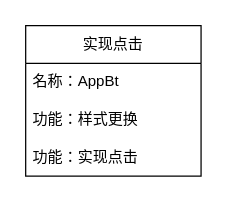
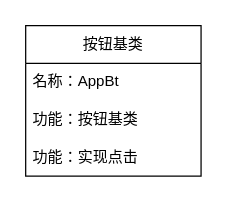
node "实现点击": label "实现点击" -> "按钮基类"
node "功能：样式更换": label "功能：样式更换" -> "功能：按钮基类"
